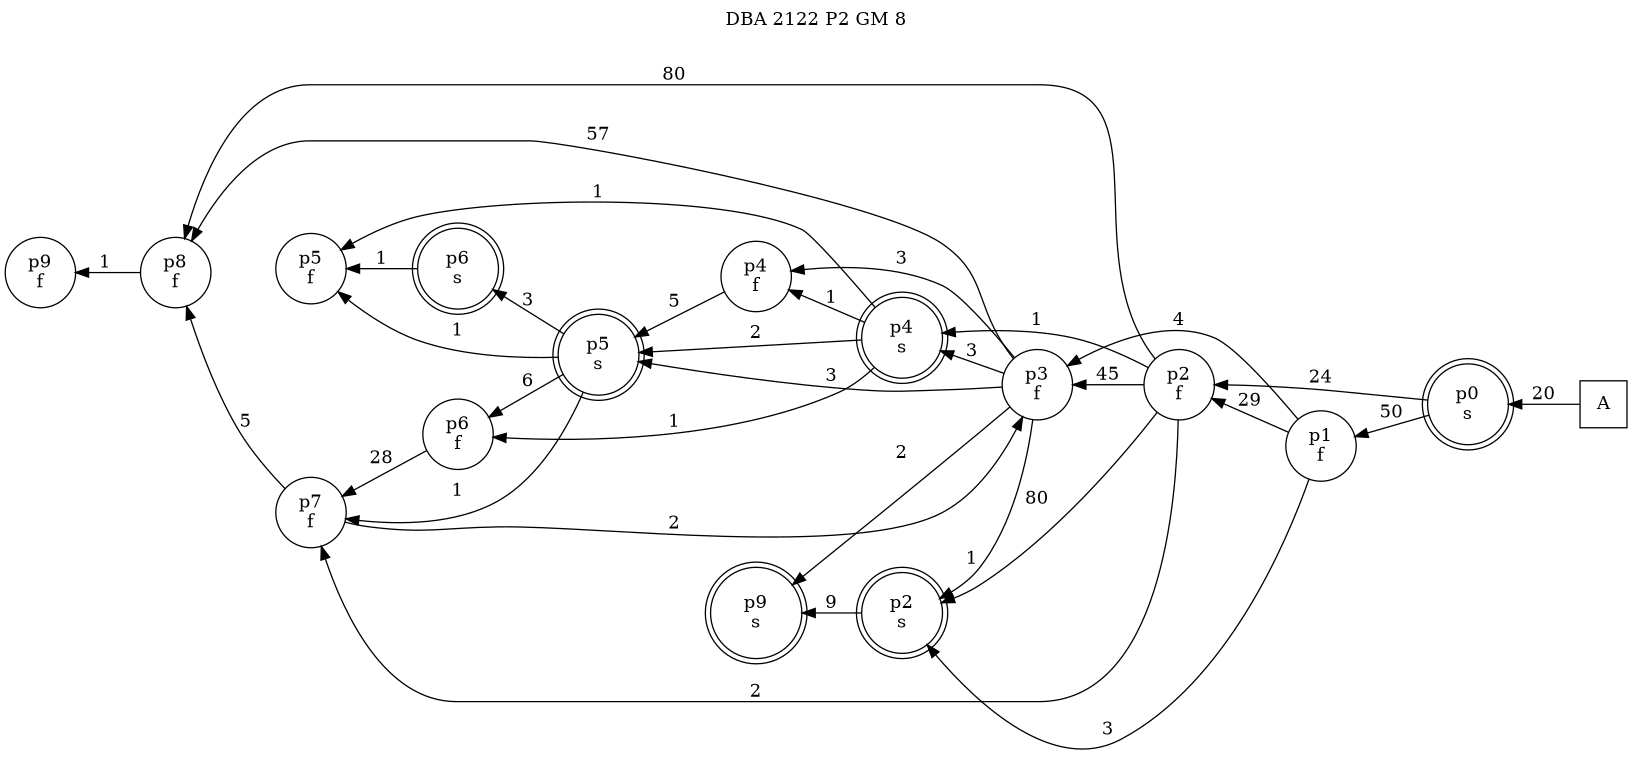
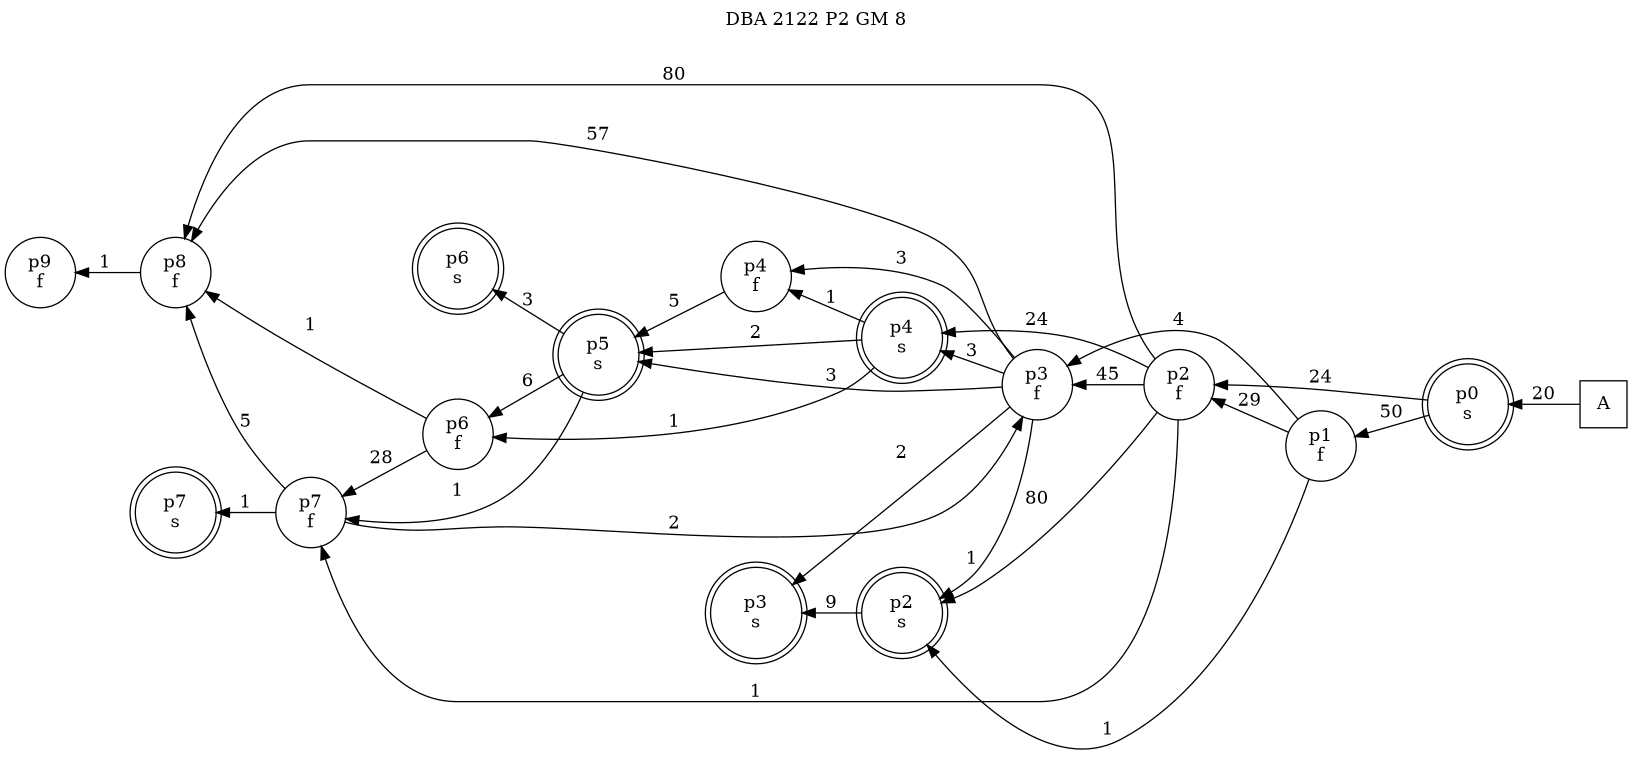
node "p5 f": removed
edge "p2 f" -> "p4 s": label "1" -> "24"
edge "p6 f" -> "p8 f": added, label "1"
node "p7 s": added
node "p9 s": label "p9 s" -> "p3 s"
edge "p2 f" -> "p7 f": label "2" -> "1"
edge "p1 f" -> "p2 s": label "3" -> "1"
